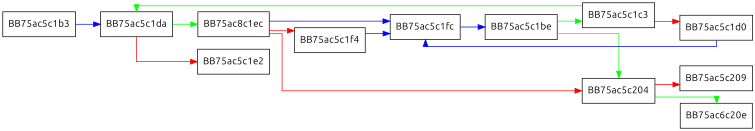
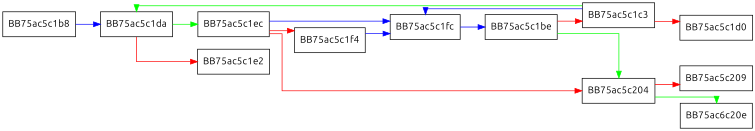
edge "BB75ac5c1be" -> "BB75ac5c1c3": color green -> red
node "BB75ac5c1b3": label "BB75ac5c1b3" -> "BB75ac5c1b8"
node "BB75ac8c1ec": label "BB75ac8c1ec" -> "BB75ac5c1ec"
edge "BB75ac5c1d0" -> "BB75ac5c1fc": now "BB75ac5c1c3" -> "BB75ac5c1fc"
